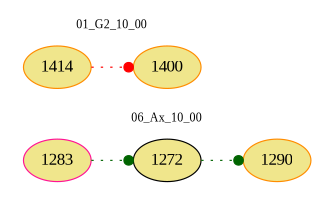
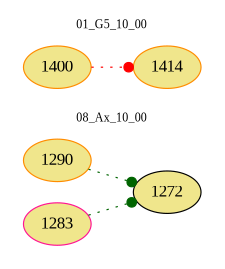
cluster "01_G2_10_00": label "01_G2_10_00" -> "01_G5_10_00"
edge "1414" -> "1400": reversed
cluster "06_Ax_10_00": label "06_Ax_10_00" -> "08_Ax_10_00"
edge "1272" -> "1290": reversed
